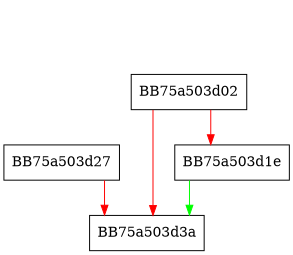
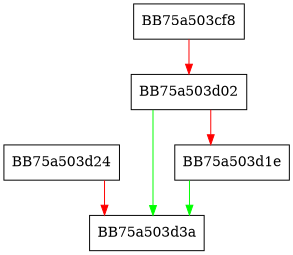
node "BB75a503cf8": added
edge "BB75a503d02" -> "BB75a503d3a": color red -> green
node "BB75a503d27": label "BB75a503d27" -> "BB75a503d24"
